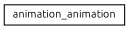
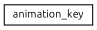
node "animation_animation": label "animation_animation" -> "animation_key"
